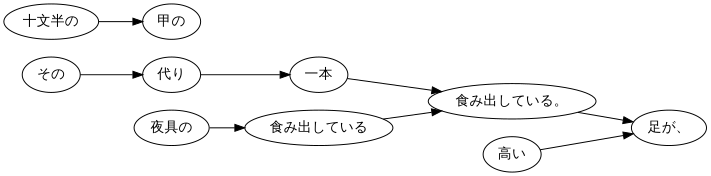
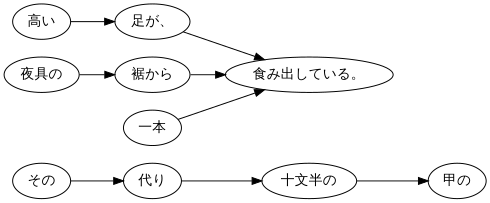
edge "代り" -> "一本": now "代り" -> "十文半の"
edge "食み出している。" -> "足が、": reversed
node "食み出している": label "食み出している" -> "裾から"
